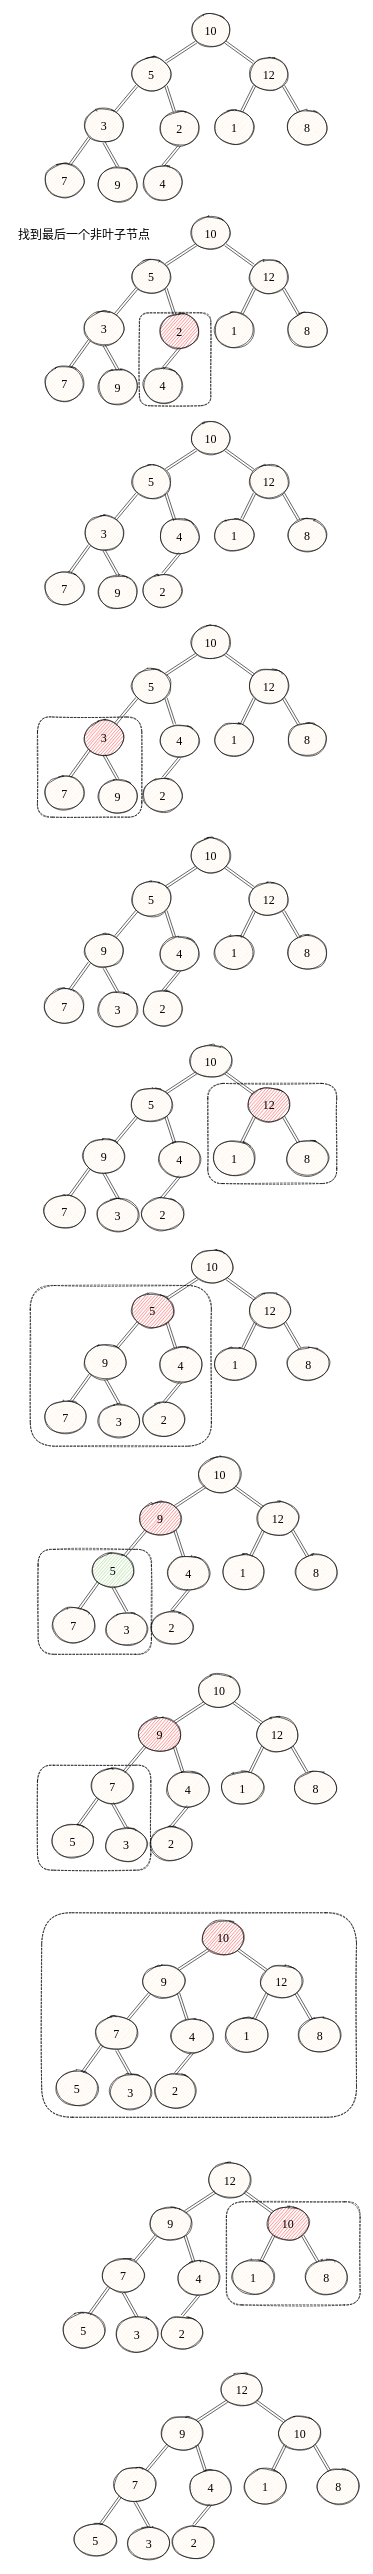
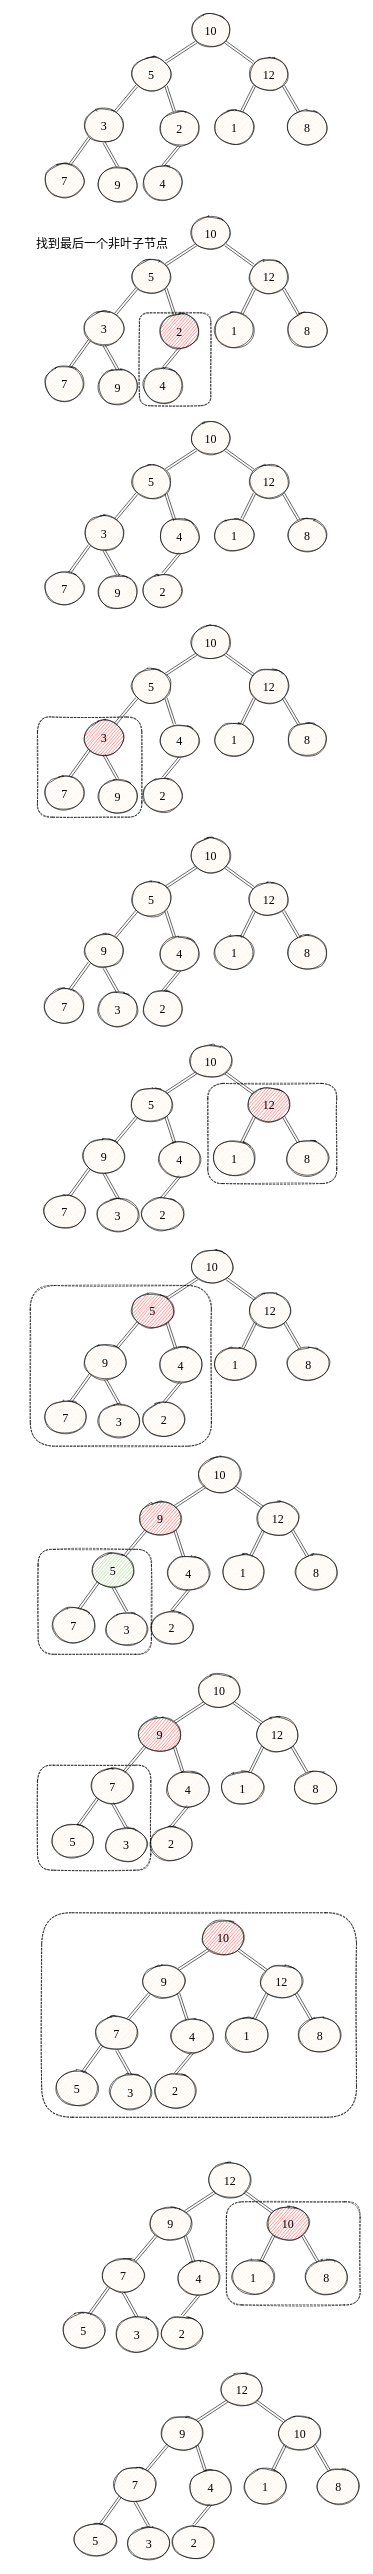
node "找到最后一个非叶子节点": moved (84, 233) -> (102, 242)
